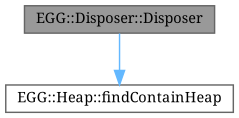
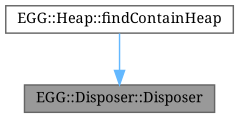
edge "EGG::Disposer::Disposer" -> "EGG::Heap::findContainHeap": reversed
